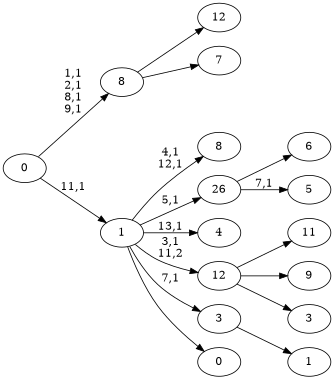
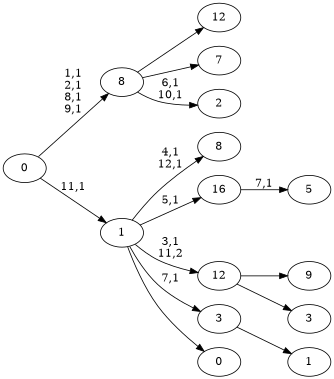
node "2": added
node "6": removed
node "26": label "26" -> "16"
node "4": removed
node "11": removed
